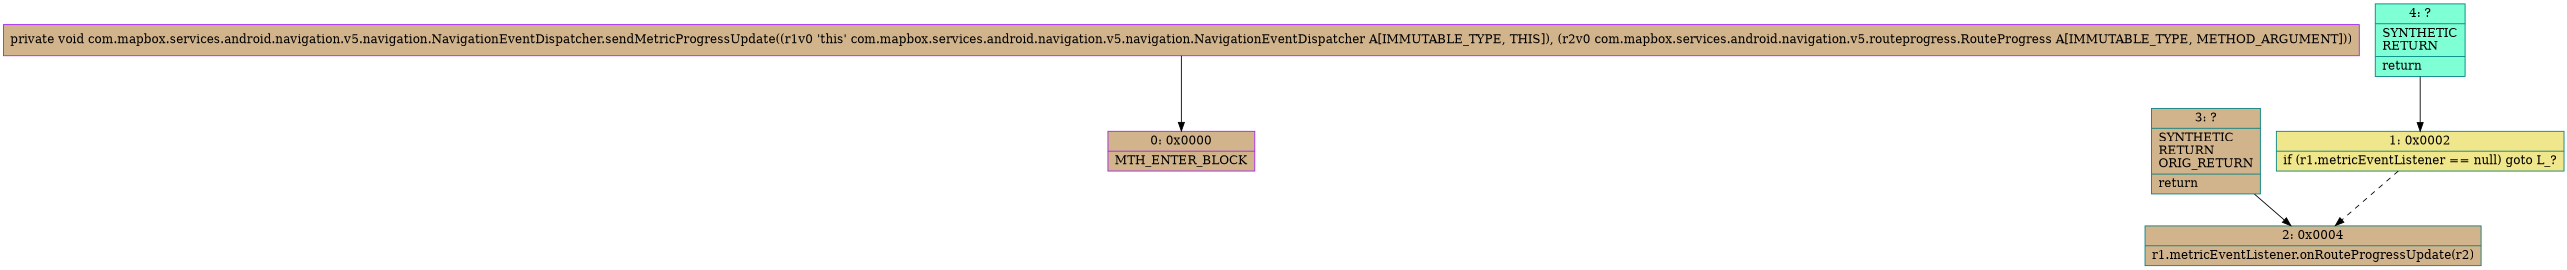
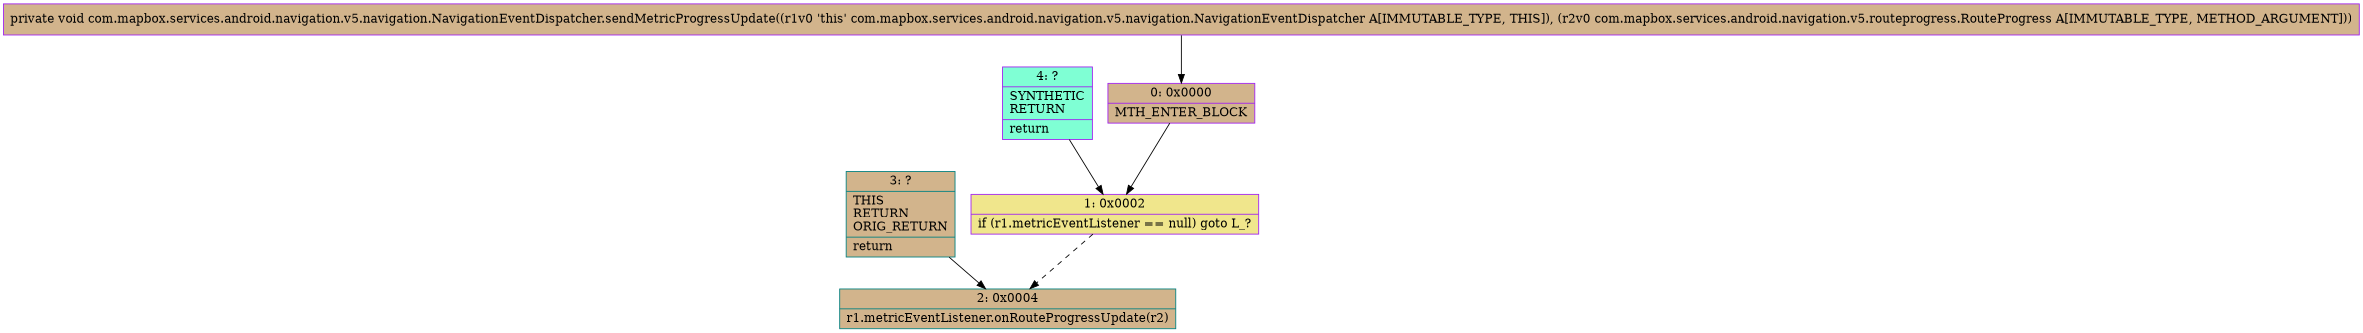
node "4: ?": color teal -> purple
node "3: ?": text "SYNTHETIC" -> "THIS"
node "1: 0x0002": color teal -> purple
edge "0: 0x0000" -> "1: 0x0002": added
